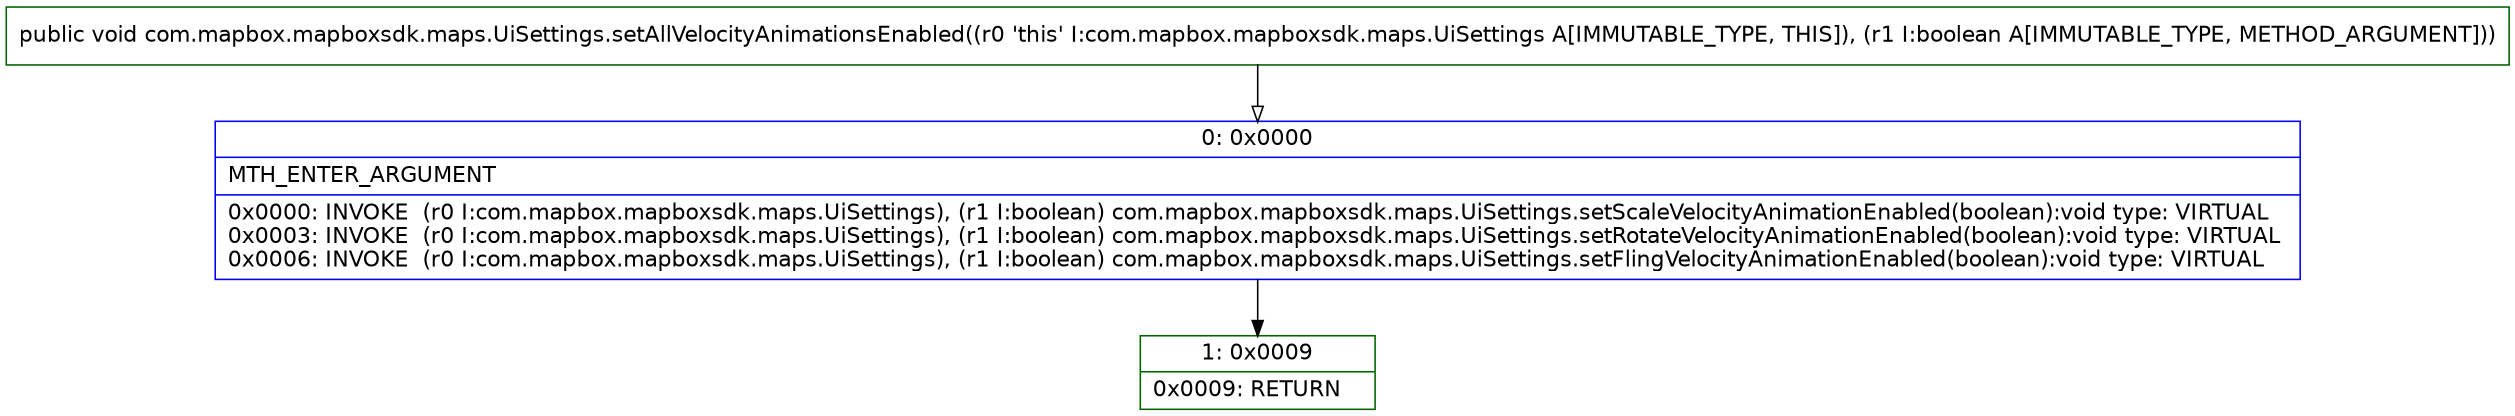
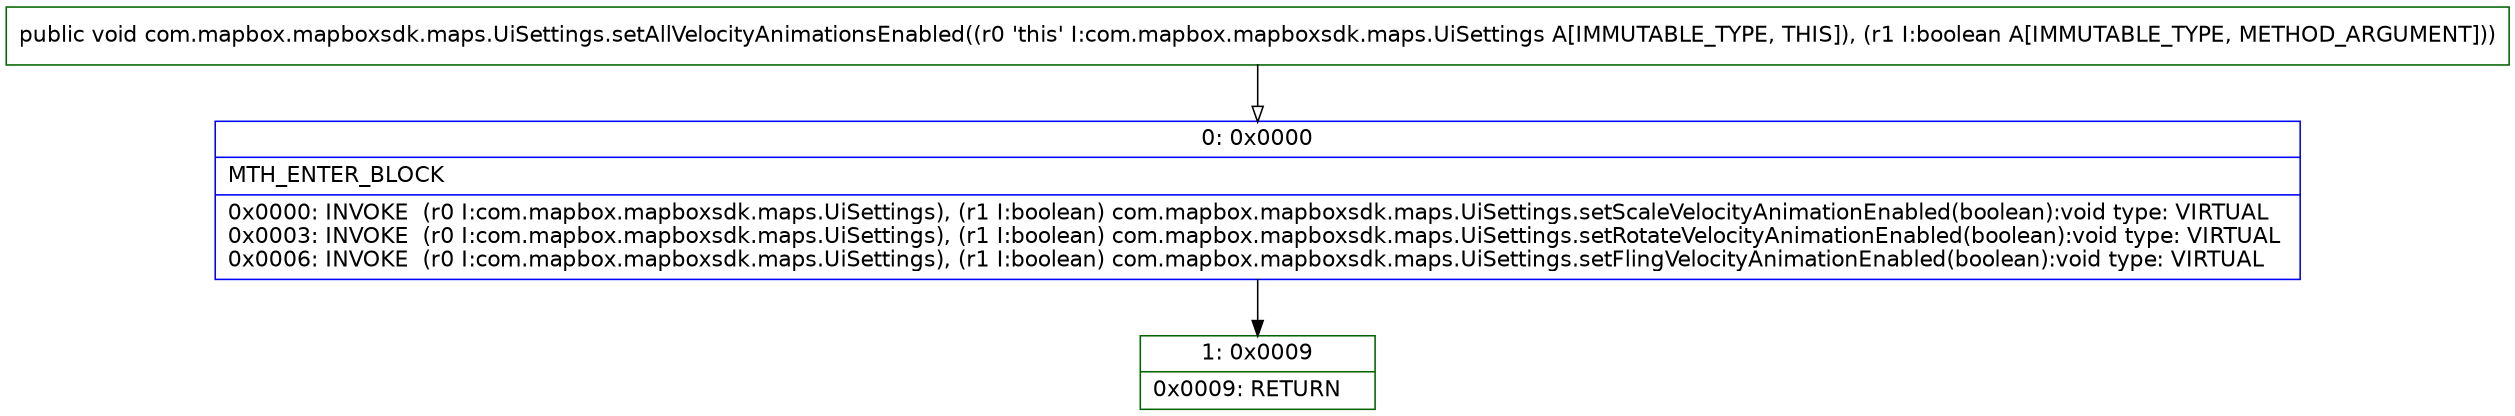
node "0: 0x0000": text "MTH_ENTER_ARGUMENT" -> "MTH_ENTER_BLOCK"
